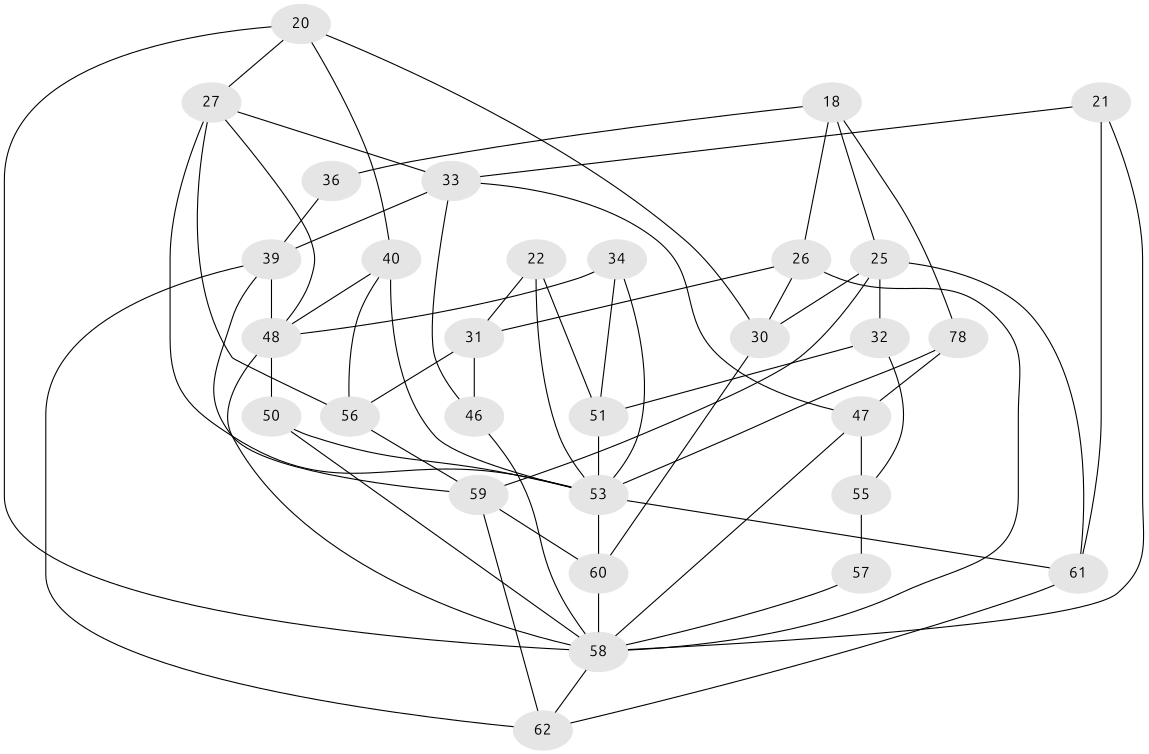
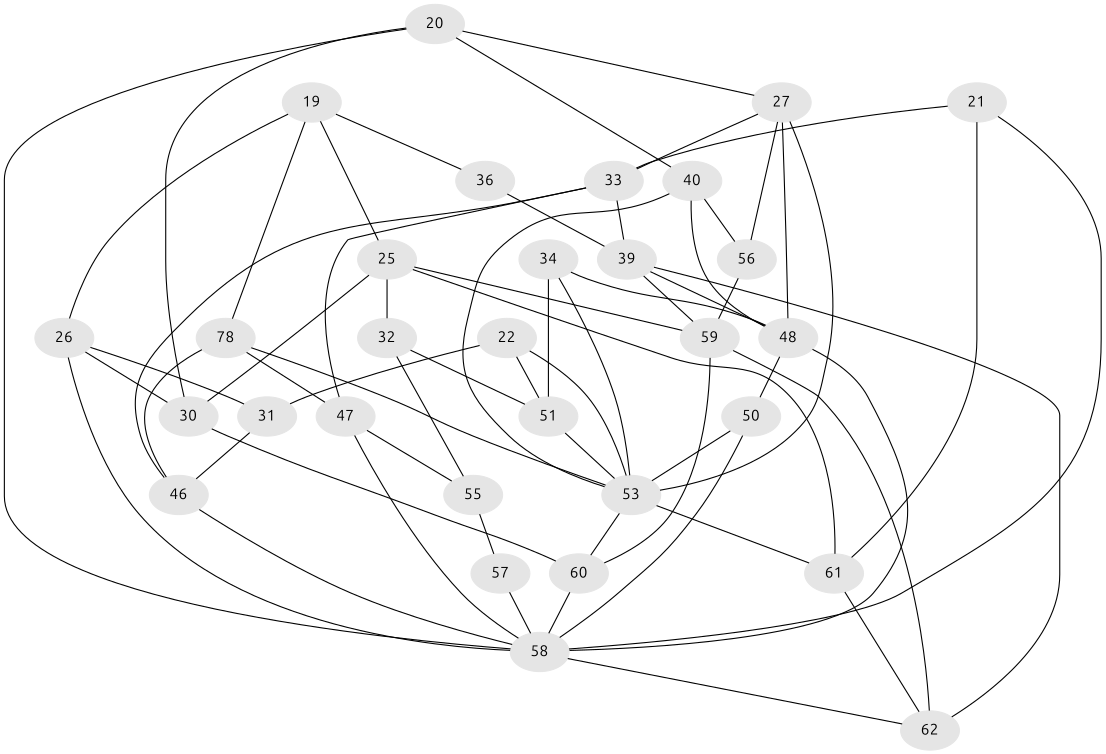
node "18": label "18" -> "19"
edge "31" -- "56": removed
edge "78" -- "46": added
